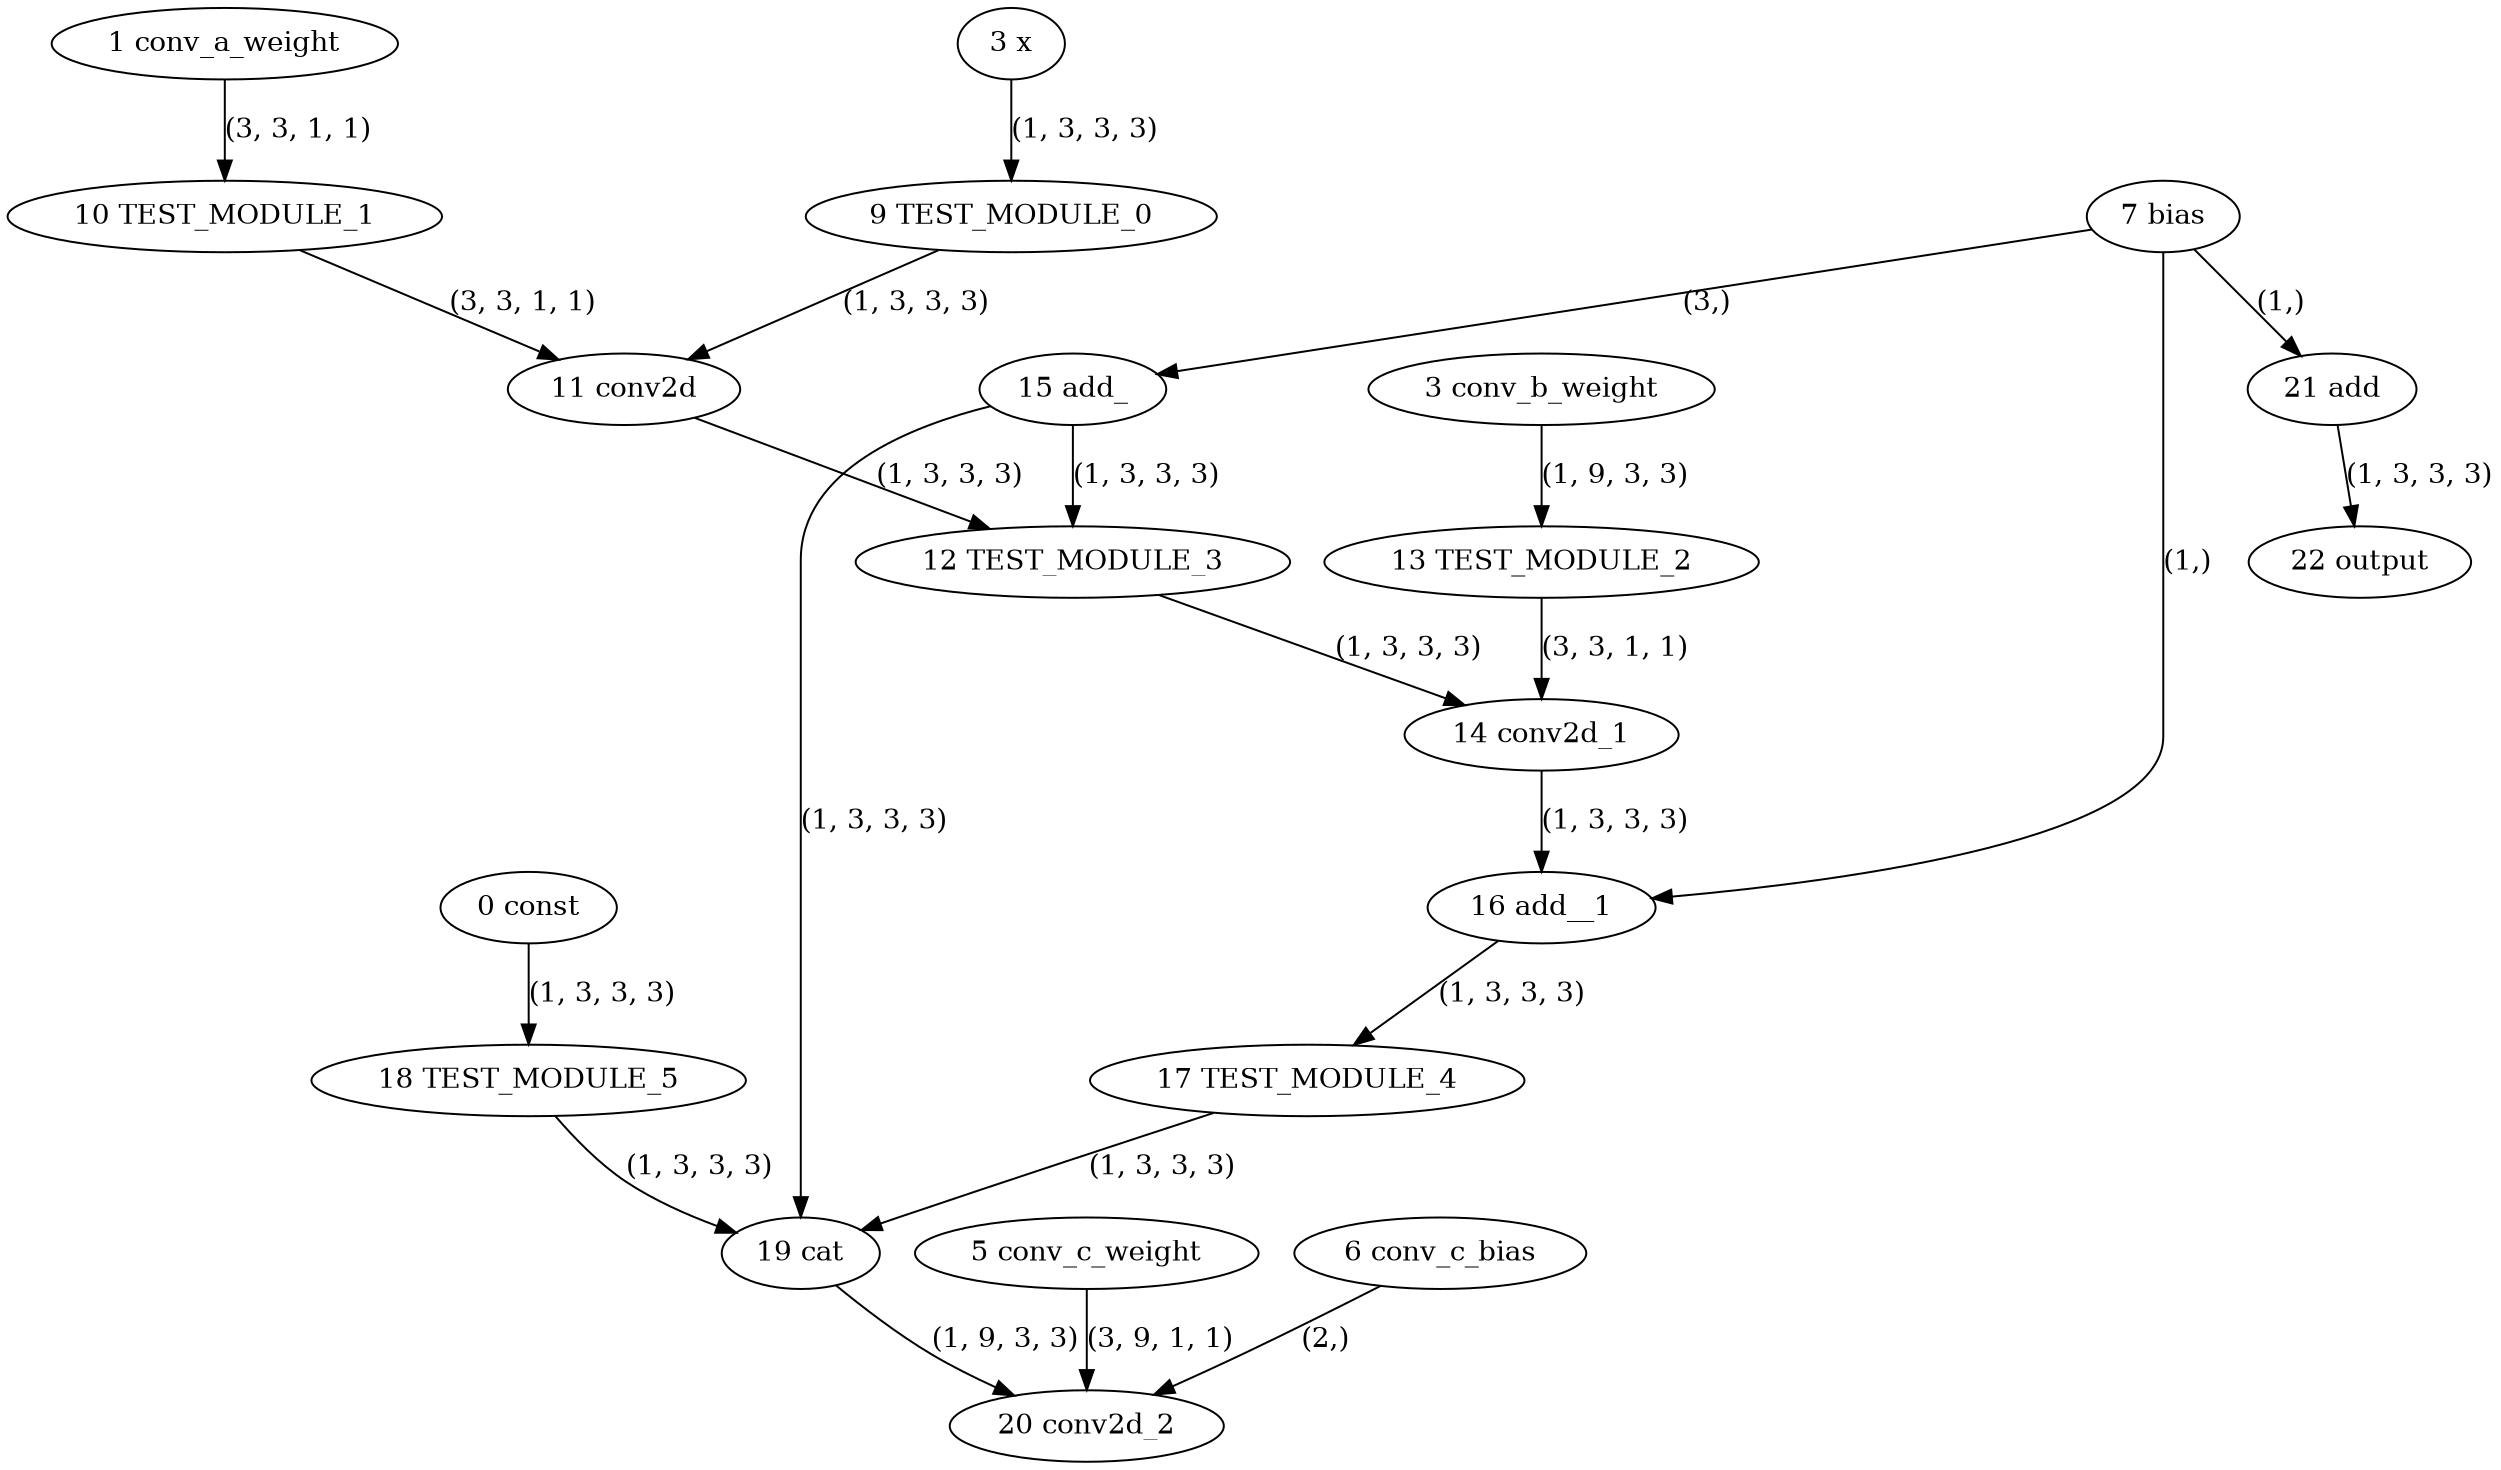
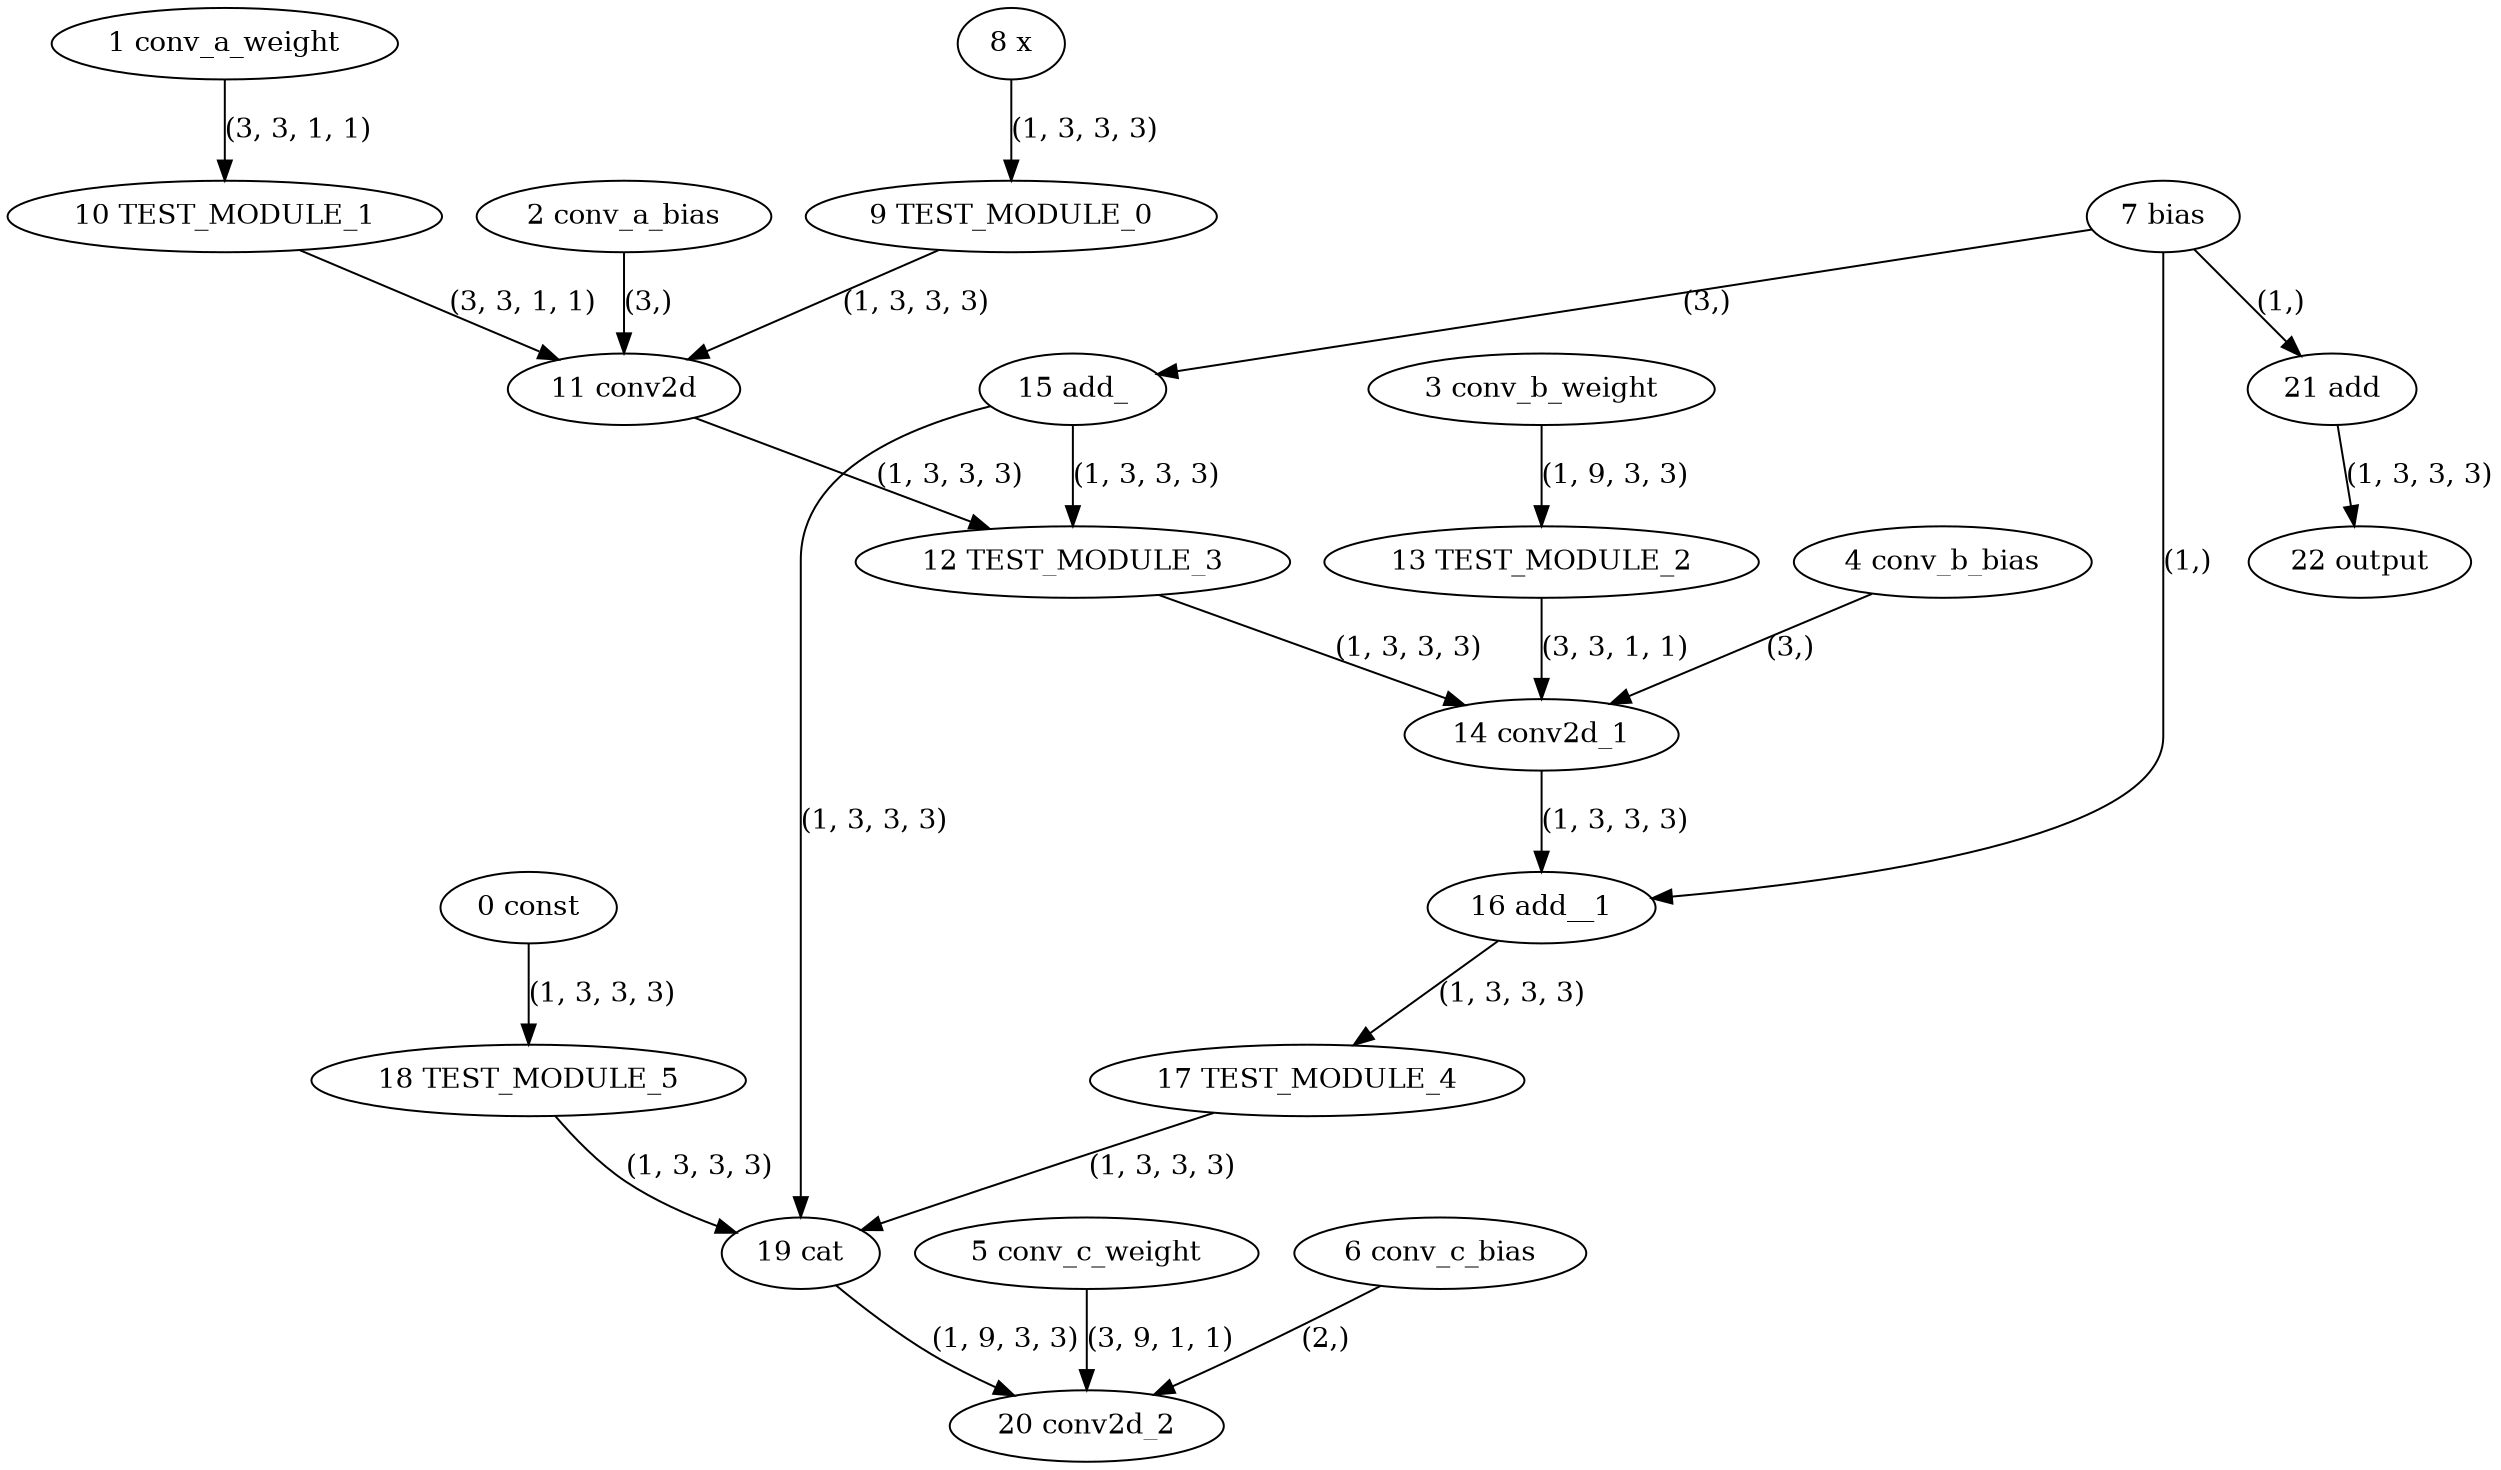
node "3 x": label "3 x" -> "8 x"
node "2 conv_a_bias": added
node "4 conv_b_bias": added
